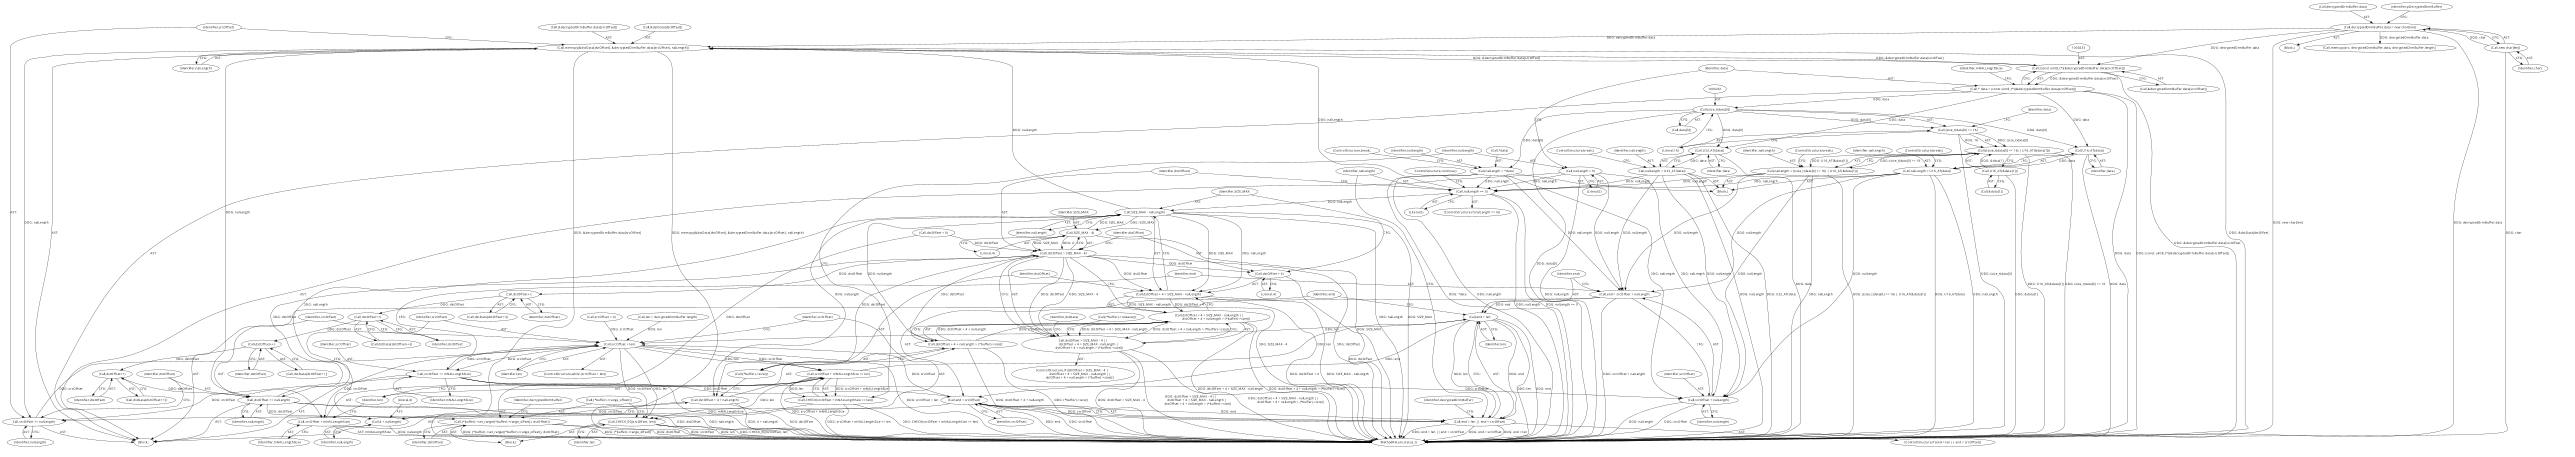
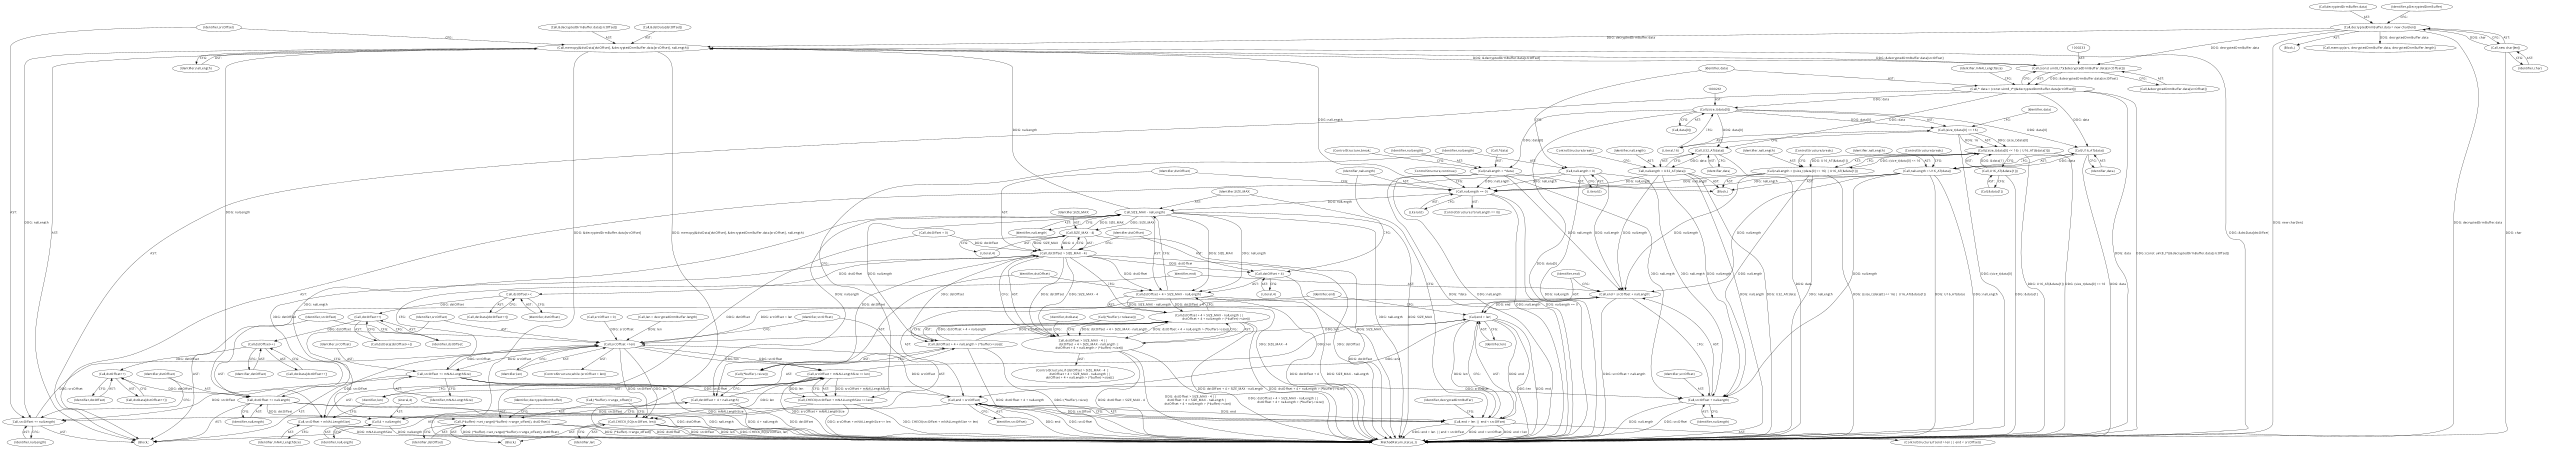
edge "(Call,(const uint8_t*)(&decryptedDrmBuffer.data[srcOffset]))" -> "(MethodReturn,status_t)": removed, label "DDG: &decryptedDrmBuffer.data[srcOffset]"
edge "(Call,srcOffset < len)" -> "(MethodReturn,status_t)": now "(Call,srcOffset < len)" -> "(Call,end = srcOffset + nalLength)"
edge "(Call,srcOffset + mNALLengthSize)" -> "(MethodReturn,status_t)": label "AST: mNALLengthSize" -> "DDG: mNALLengthSize"
